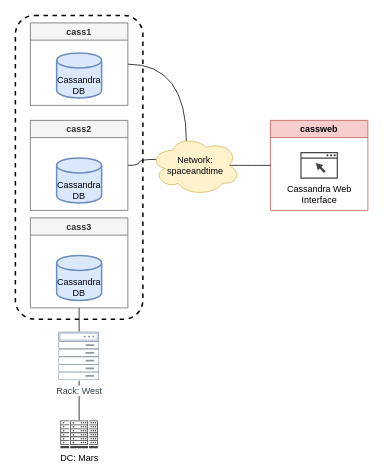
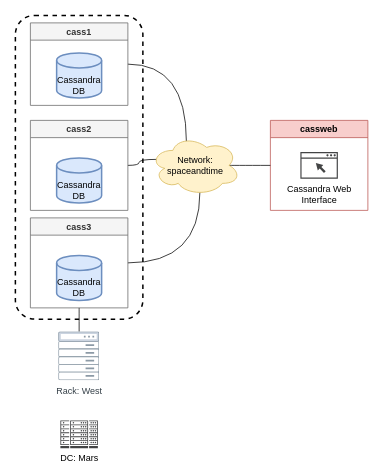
edge "Network: spaceandtime" -- "cass3": added
edge "Rack: West" -- "DC: Mars": removed
